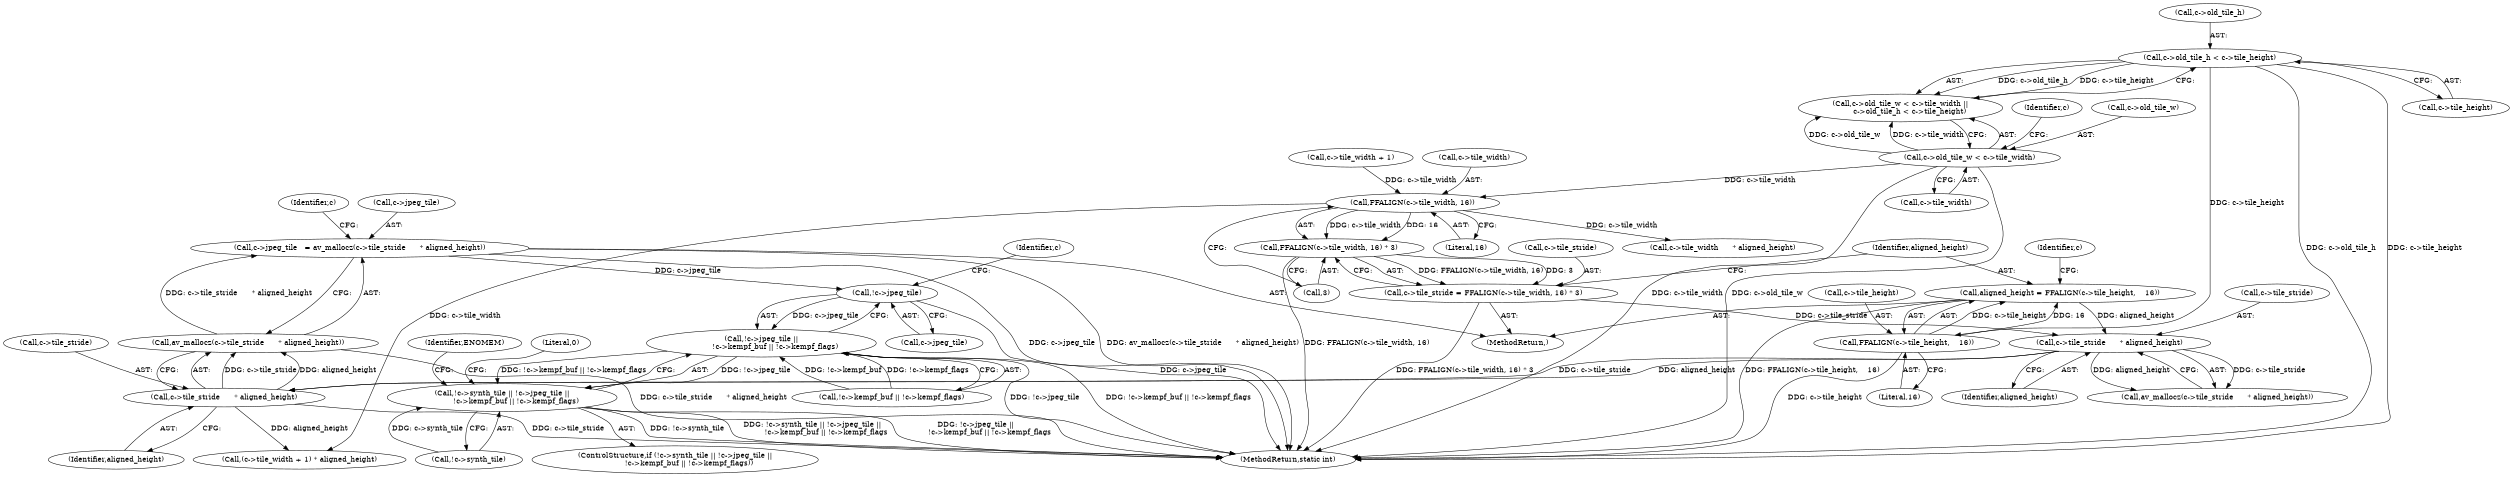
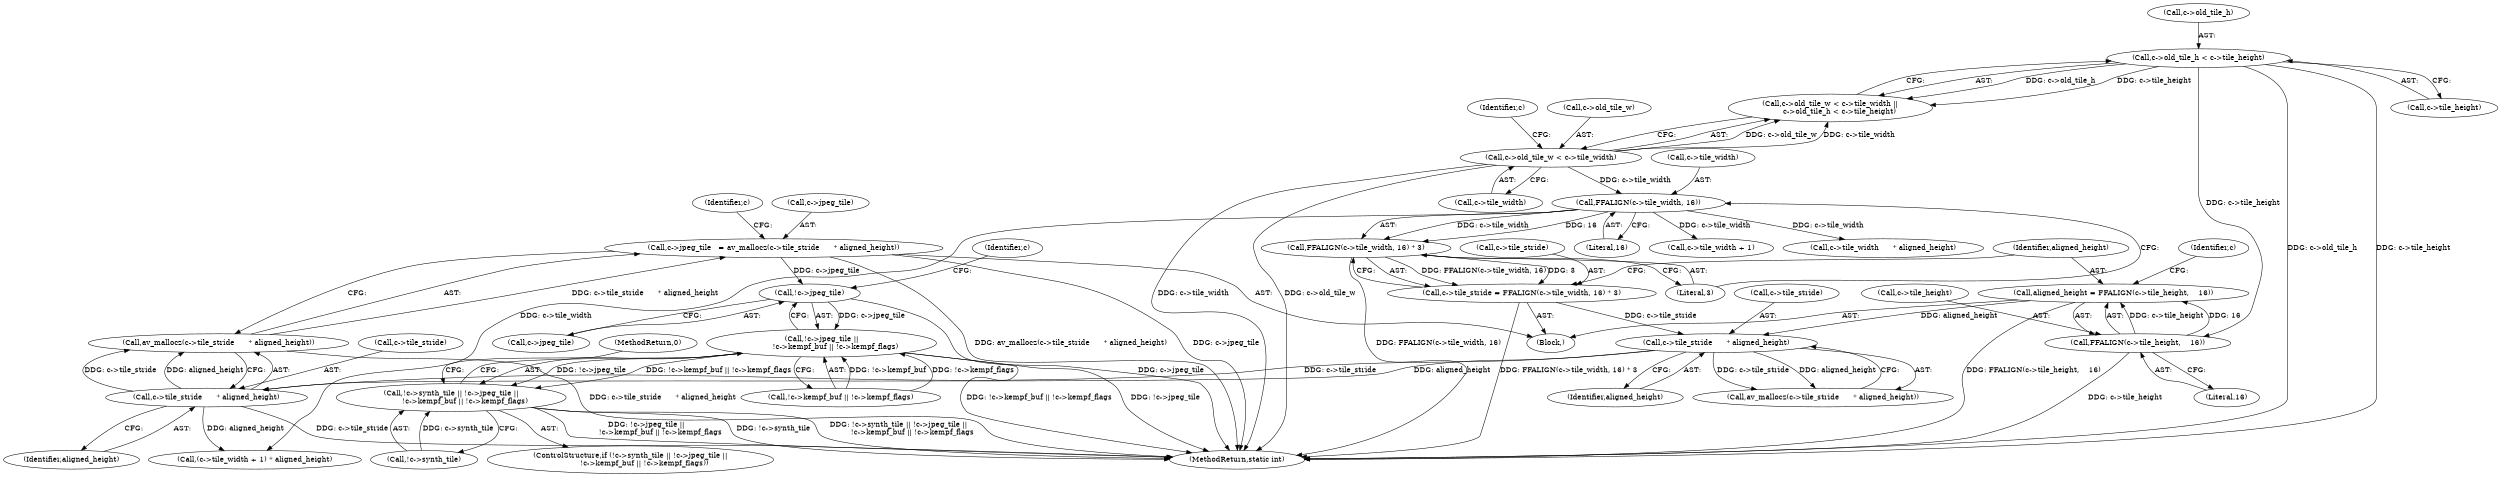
edge "(Call,c->tile_width + 1)" -> "(Call,FFALIGN(c->tile_width, 16))": reversed
node "(Call,3)": label "(Call,3)" -> "(Literal,3)"
node "(Identifier,ENOMEM)": removed
node "(Literal,0)": label "(Literal,0)" -> "(MethodReturn,0)"
node "(MethodReturn,)": label "(MethodReturn,)" -> "(Block,)"
